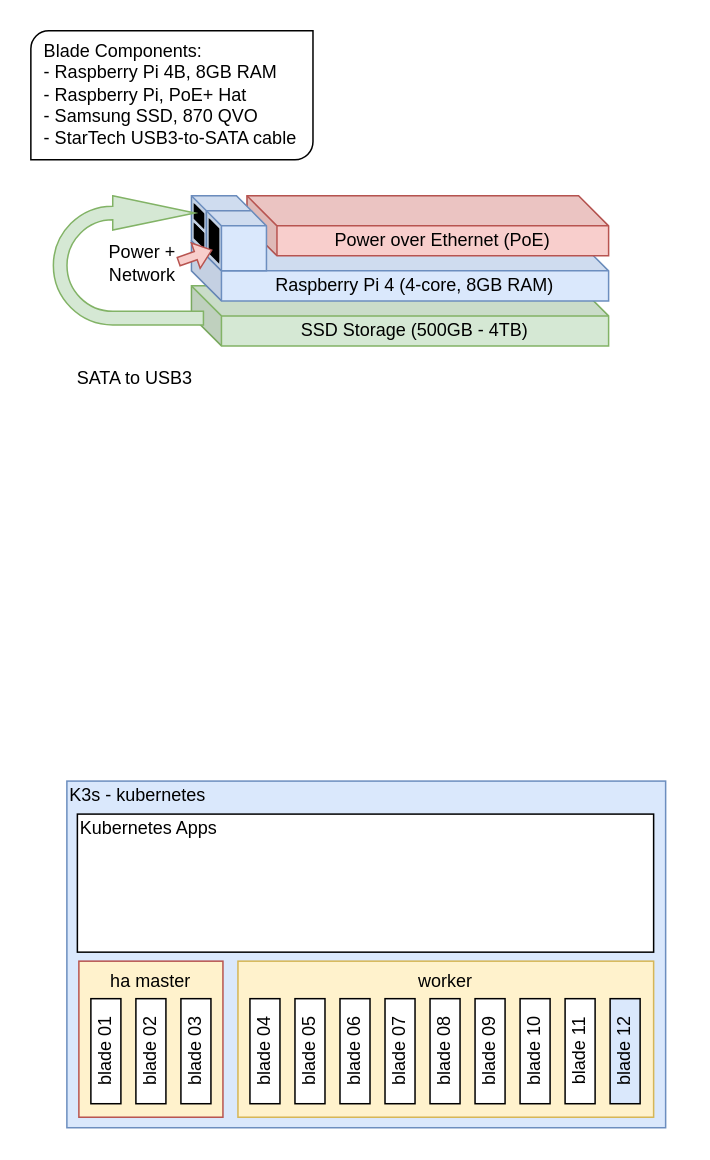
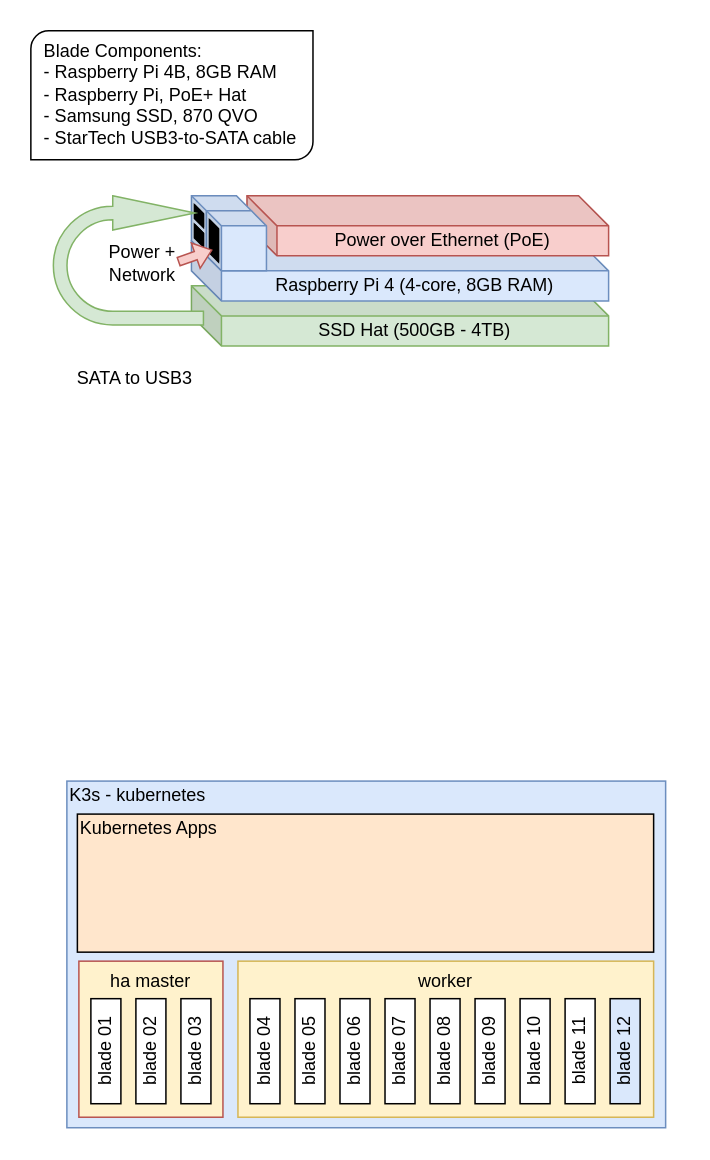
node "SSD Storage (500GB - 4TB)": label "SSD Storage (500GB - 4TB)" -> "SSD Hat (500GB - 4TB)"
node "Kubernetes Apps": fillcolor #ffffff -> #ffe6cc
